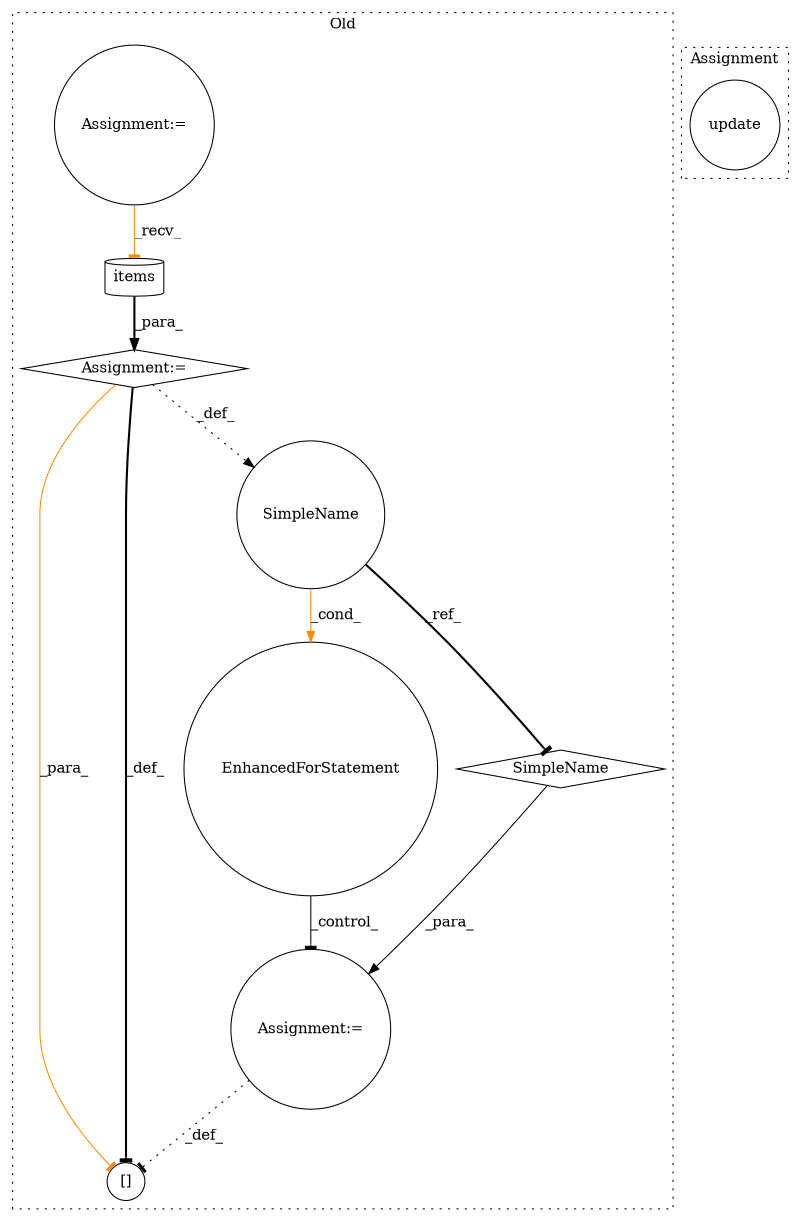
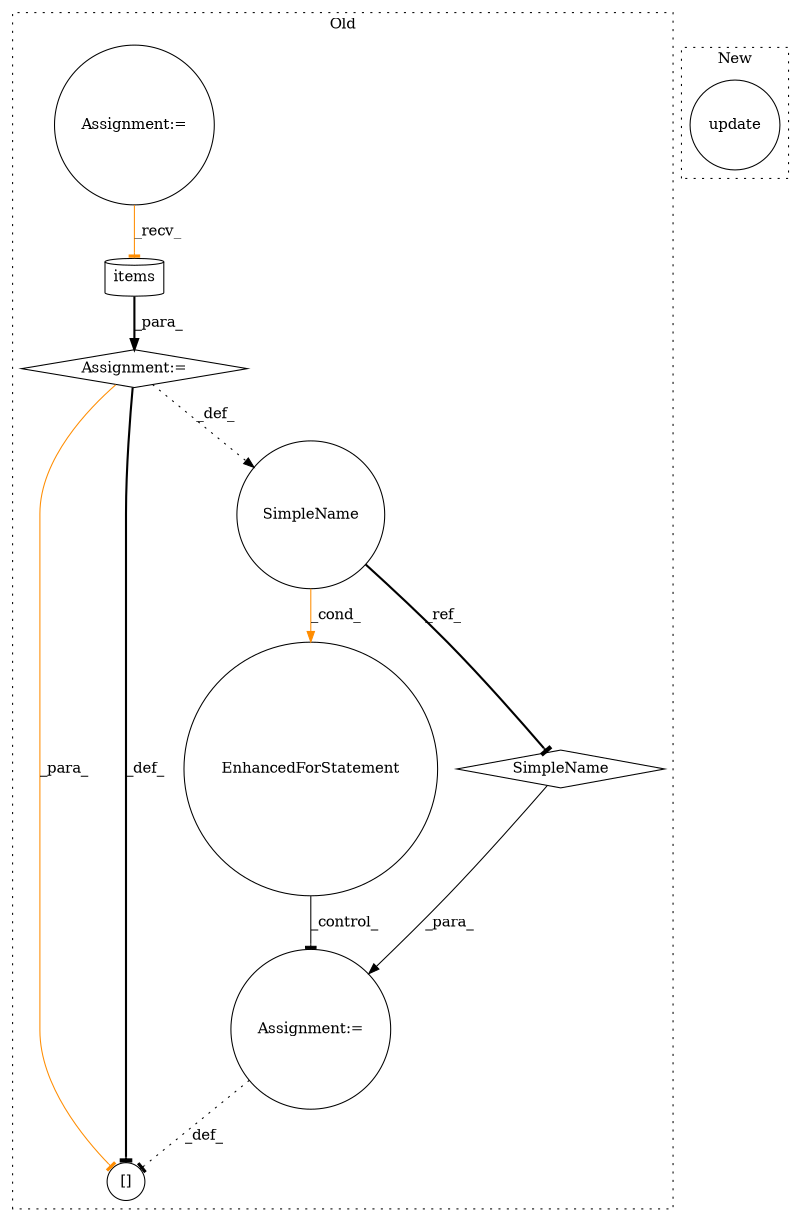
cluster "Assignment": label "Assignment" -> "New"
